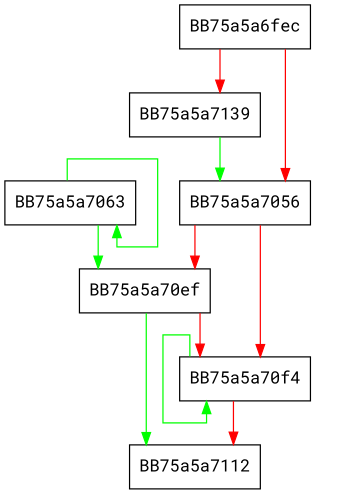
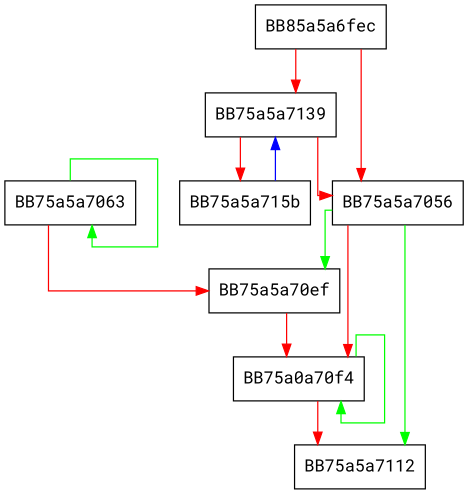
node "BB75a5a6fec": label "BB75a5a6fec" -> "BB85a5a6fec"
edge "BB75a5a7139" -> "BB75a5a7056": color green -> red
node "BB75a5a715b": added
edge "BB75a5a7063" -> "BB75a5a70ef": color green -> red
edge "BB75a5a7056" -> "BB75a5a70ef": color red -> green
edge "BB75a5a70ef" -> "BB75a5a7112": now "BB75a5a7056" -> "BB75a5a7112"
node "BB75a5a70f4": label "BB75a5a70f4" -> "BB75a0a70f4"
